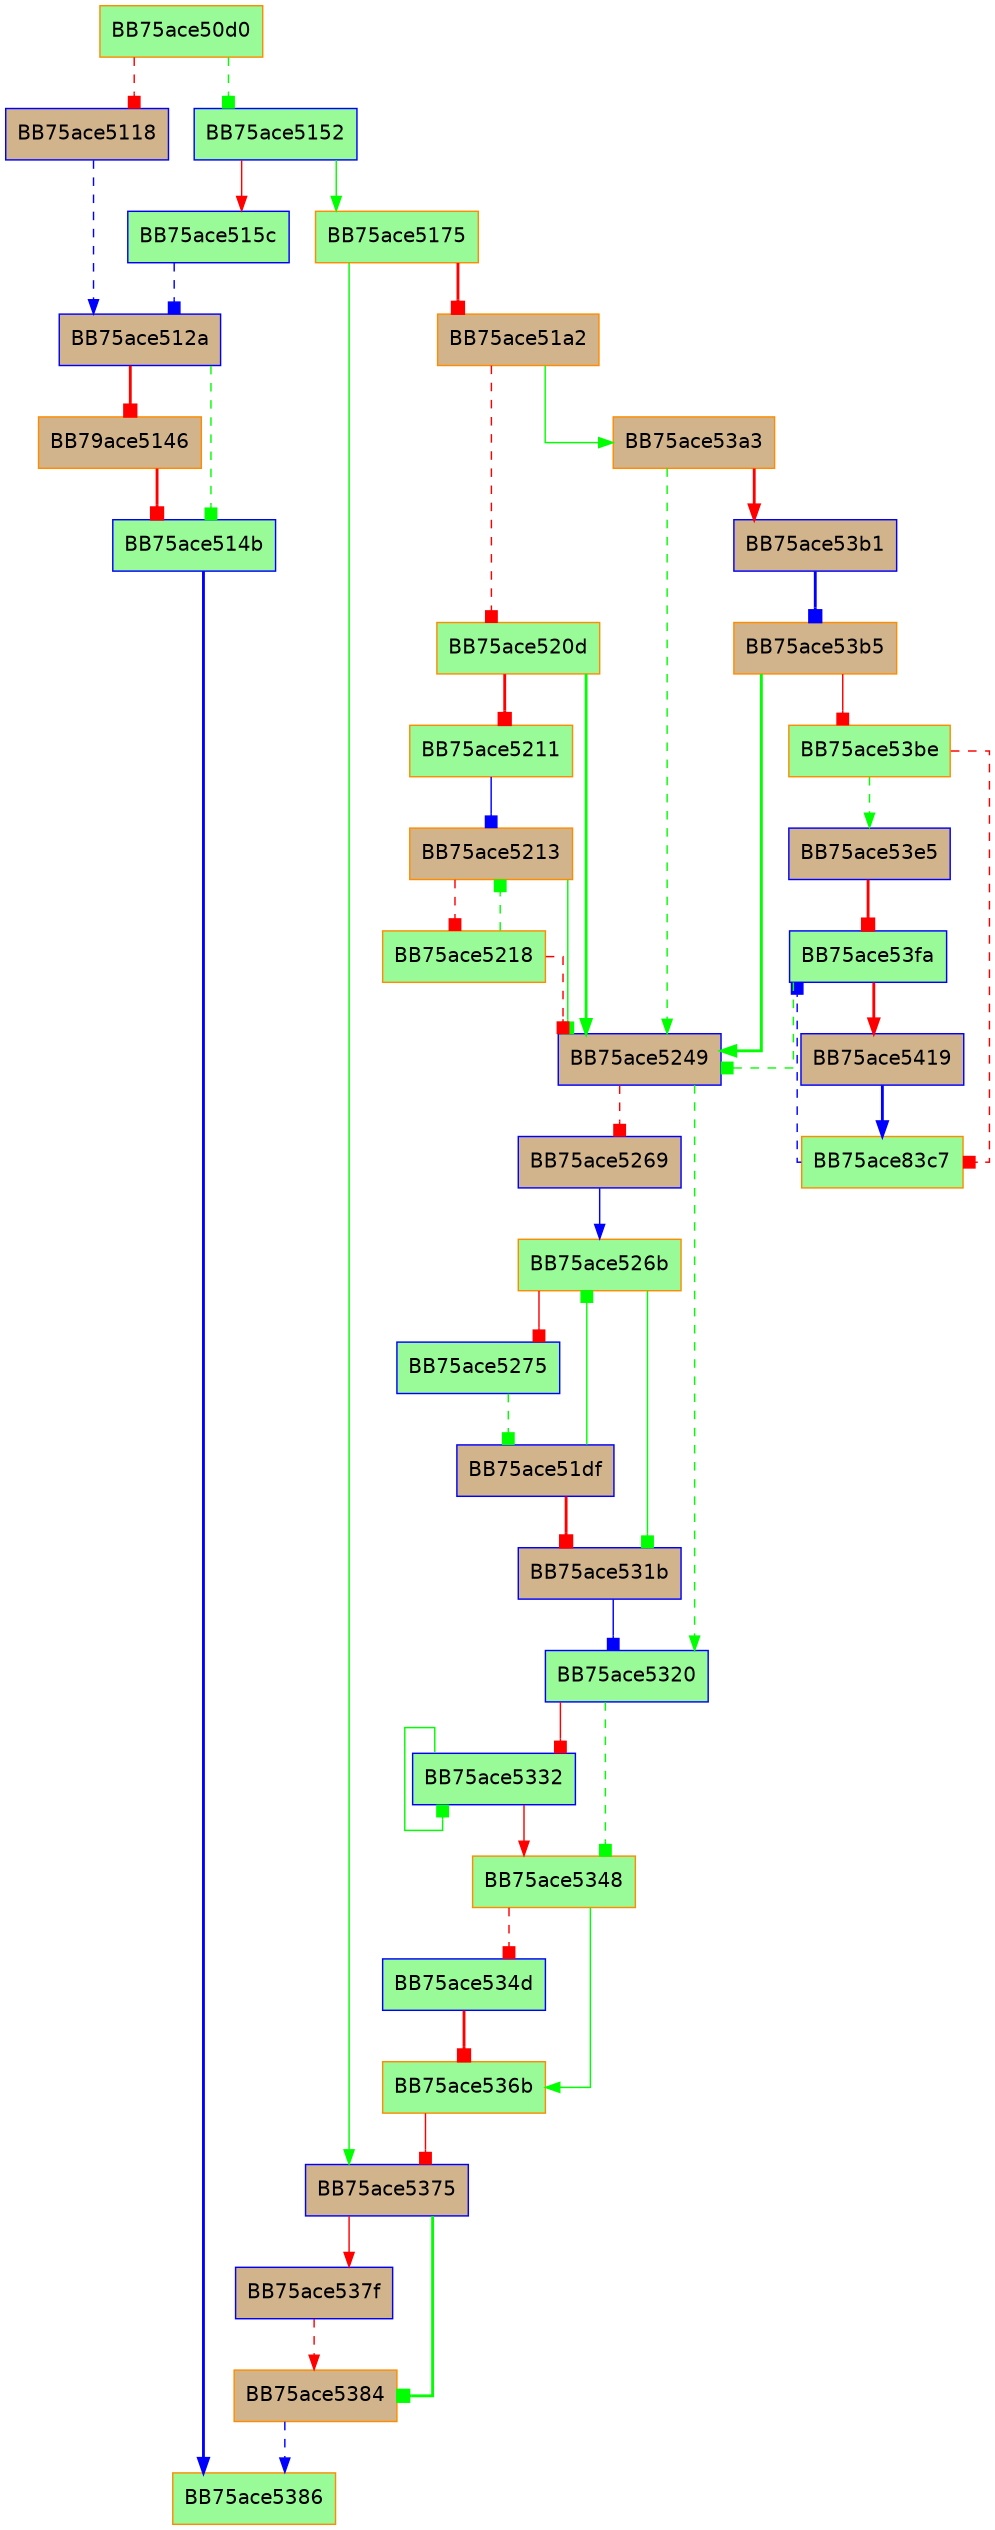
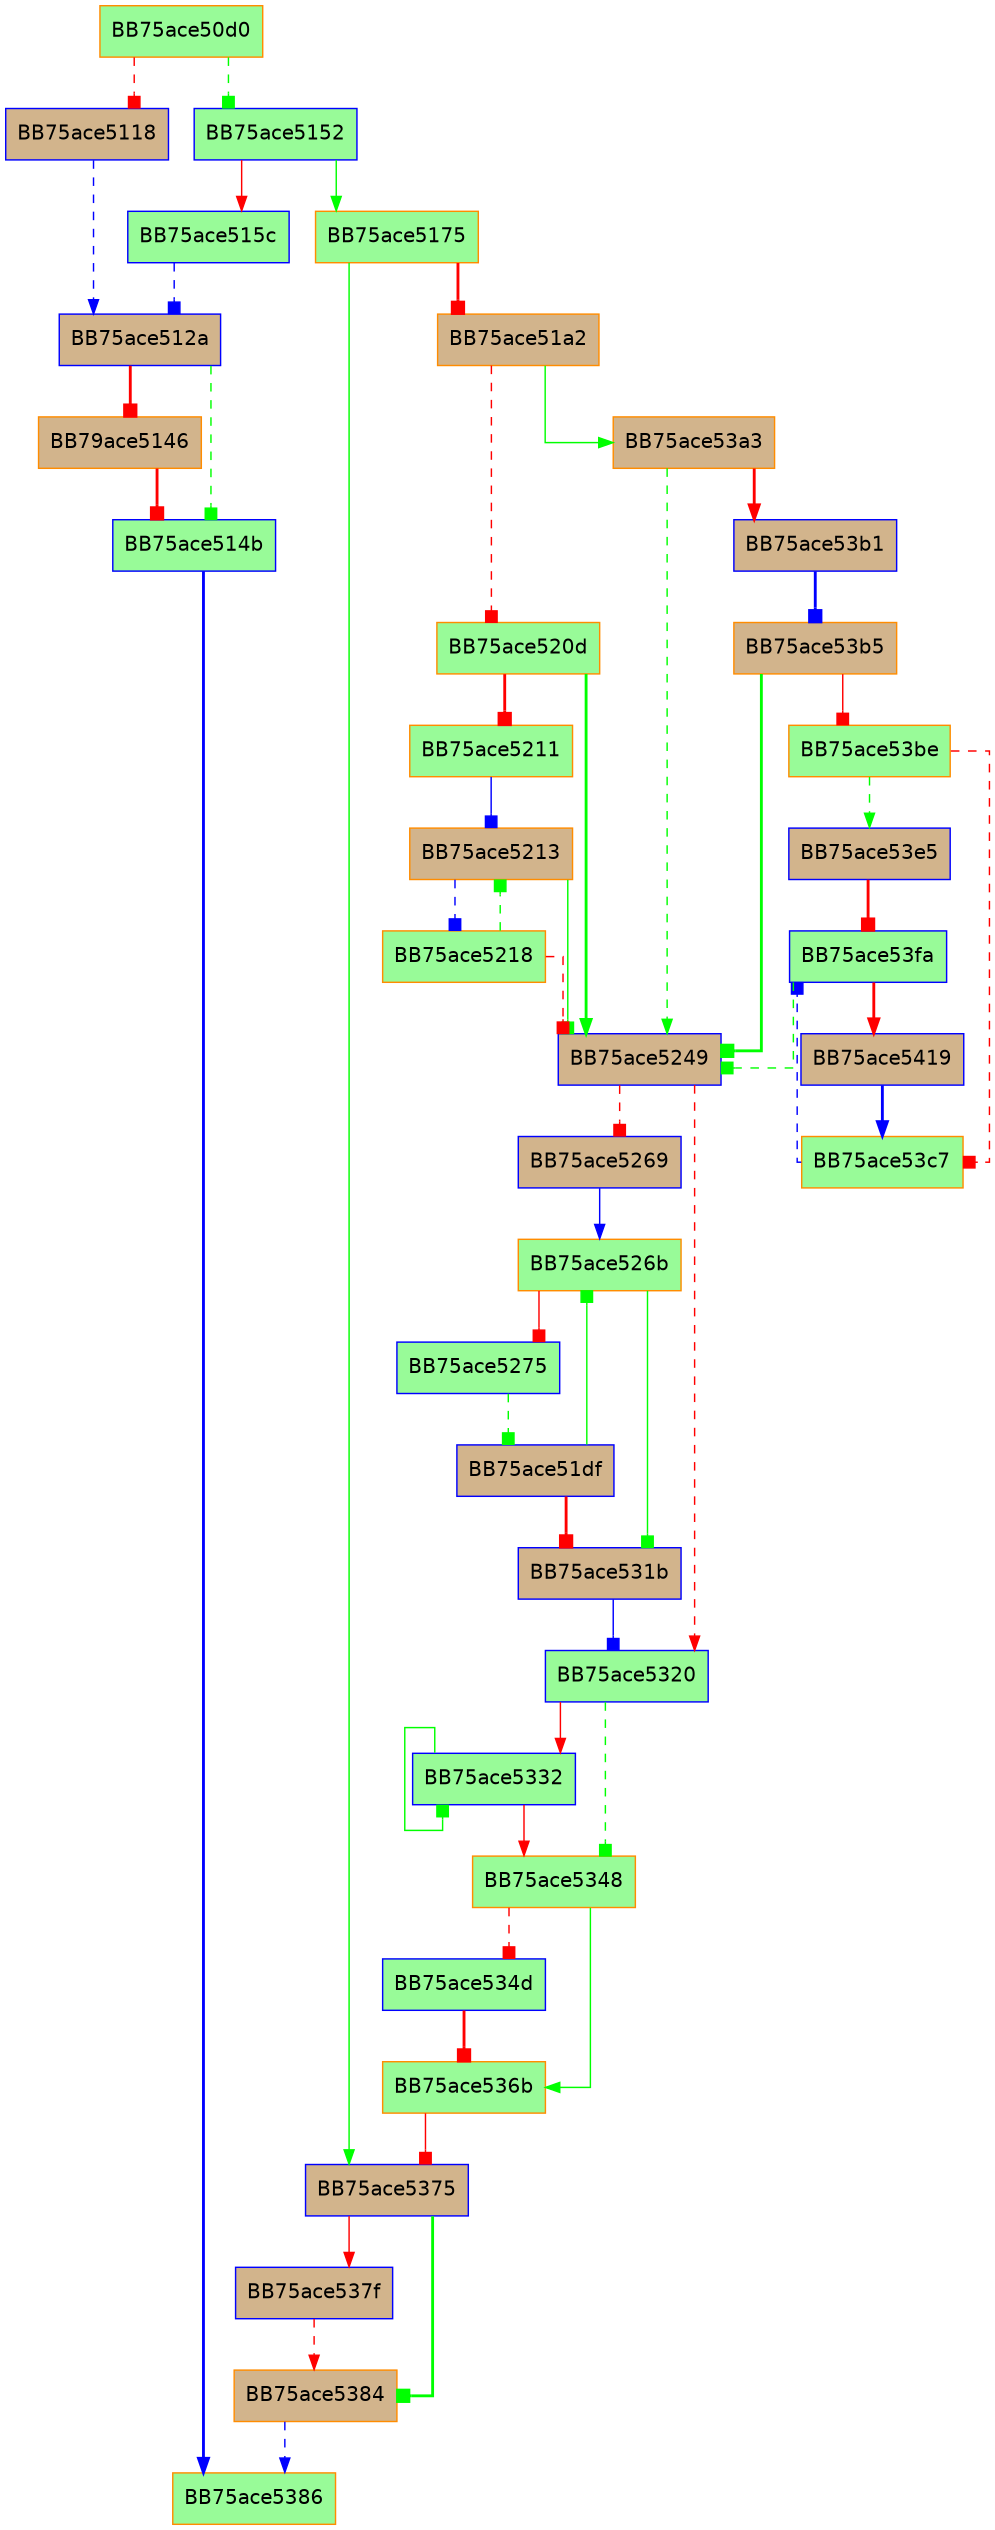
edge "BB75ace53b5" -> "BB75ace5249": arrowhead normal -> box
edge "BB75ace5213" -> "BB75ace5218": color red -> blue
node "BB75ace83c7": label "BB75ace83c7" -> "BB75ace53c7"
edge "BB75ace5249" -> "BB75ace5320": color green -> red
edge "BB75ace5320" -> "BB75ace5332": arrowhead box -> normal
